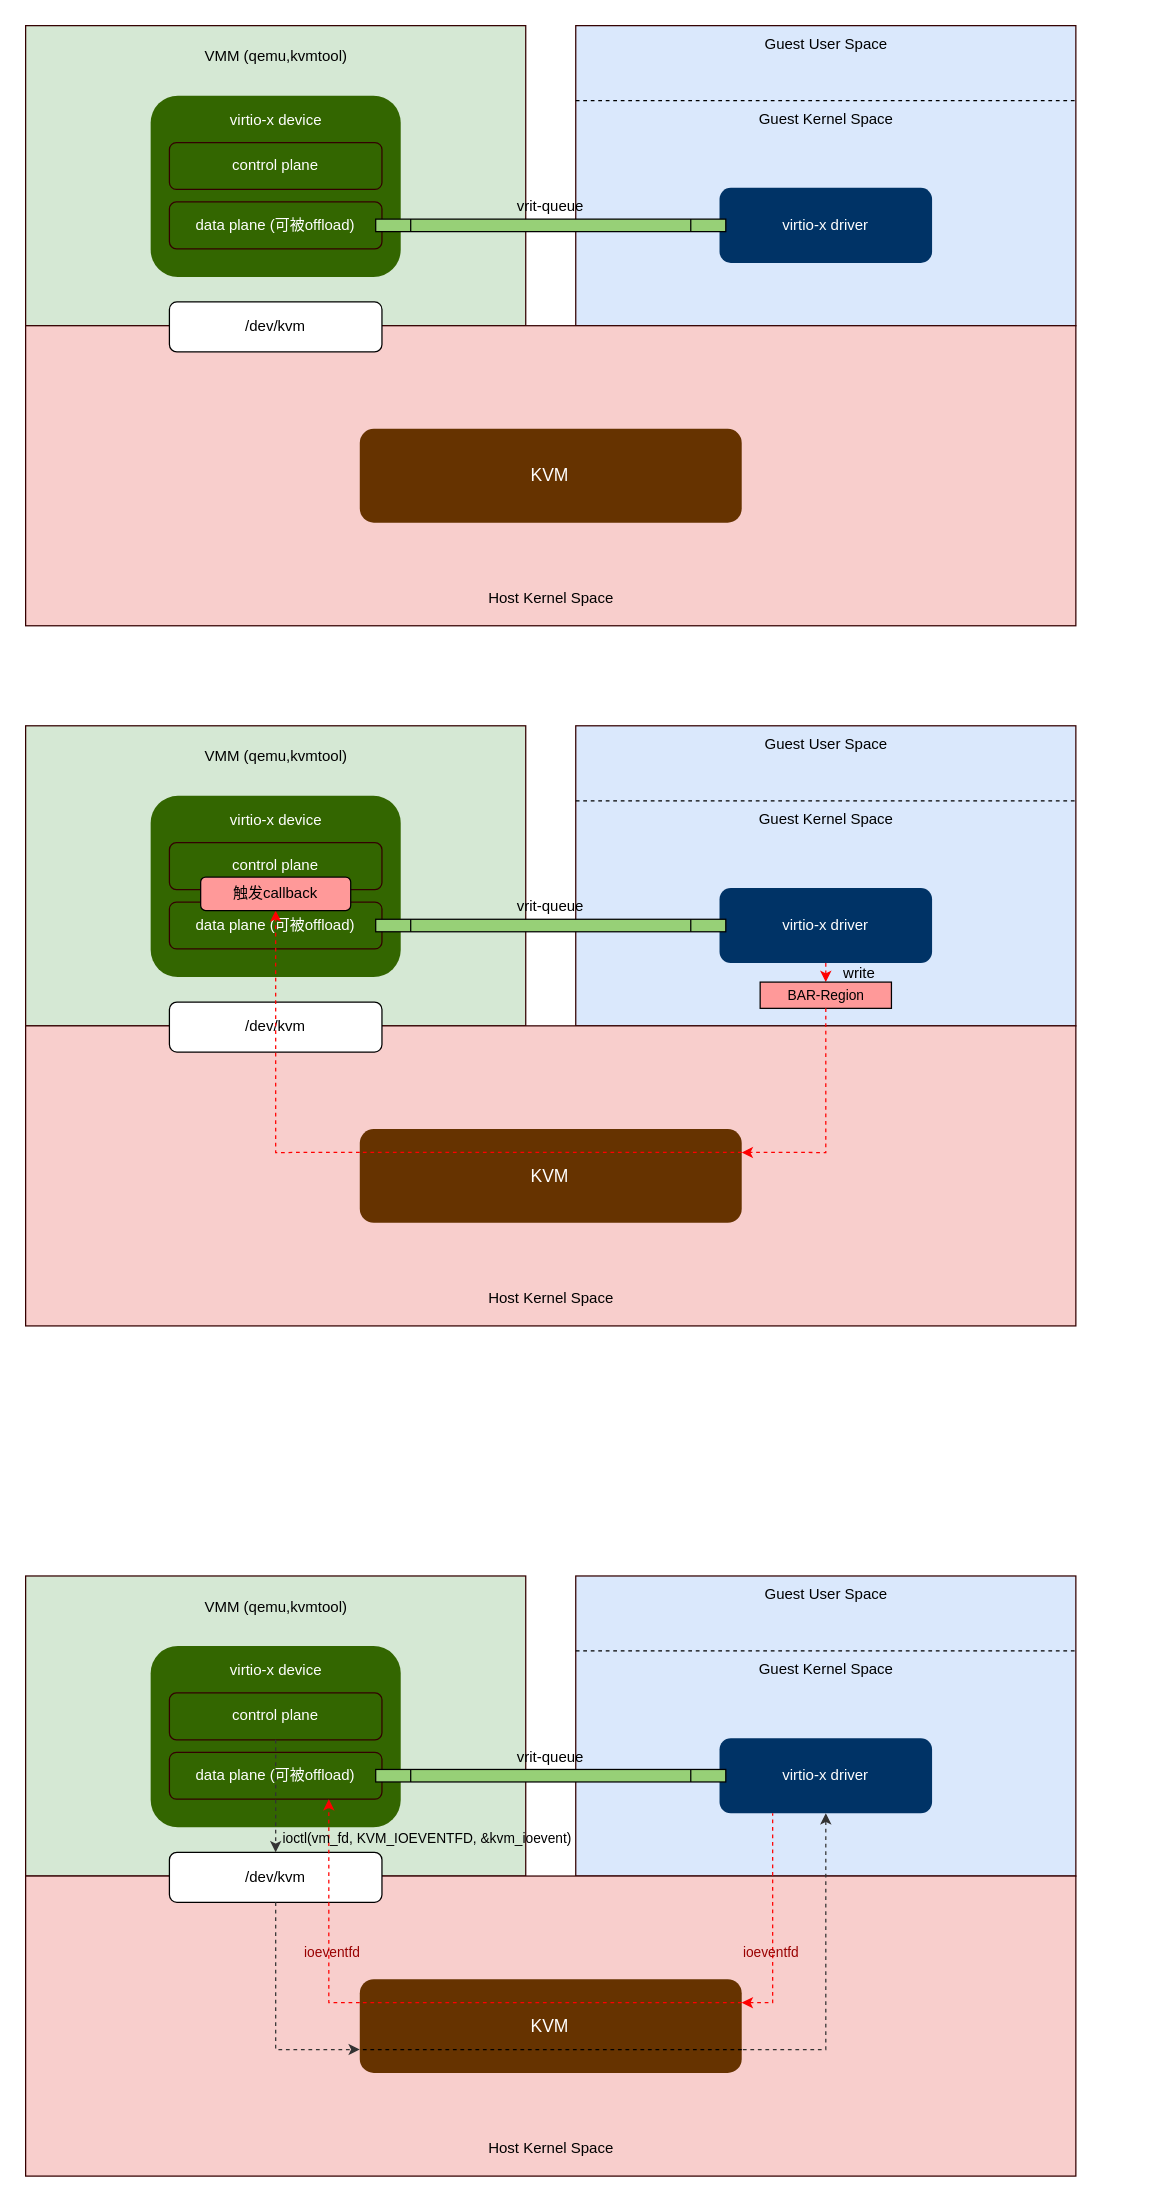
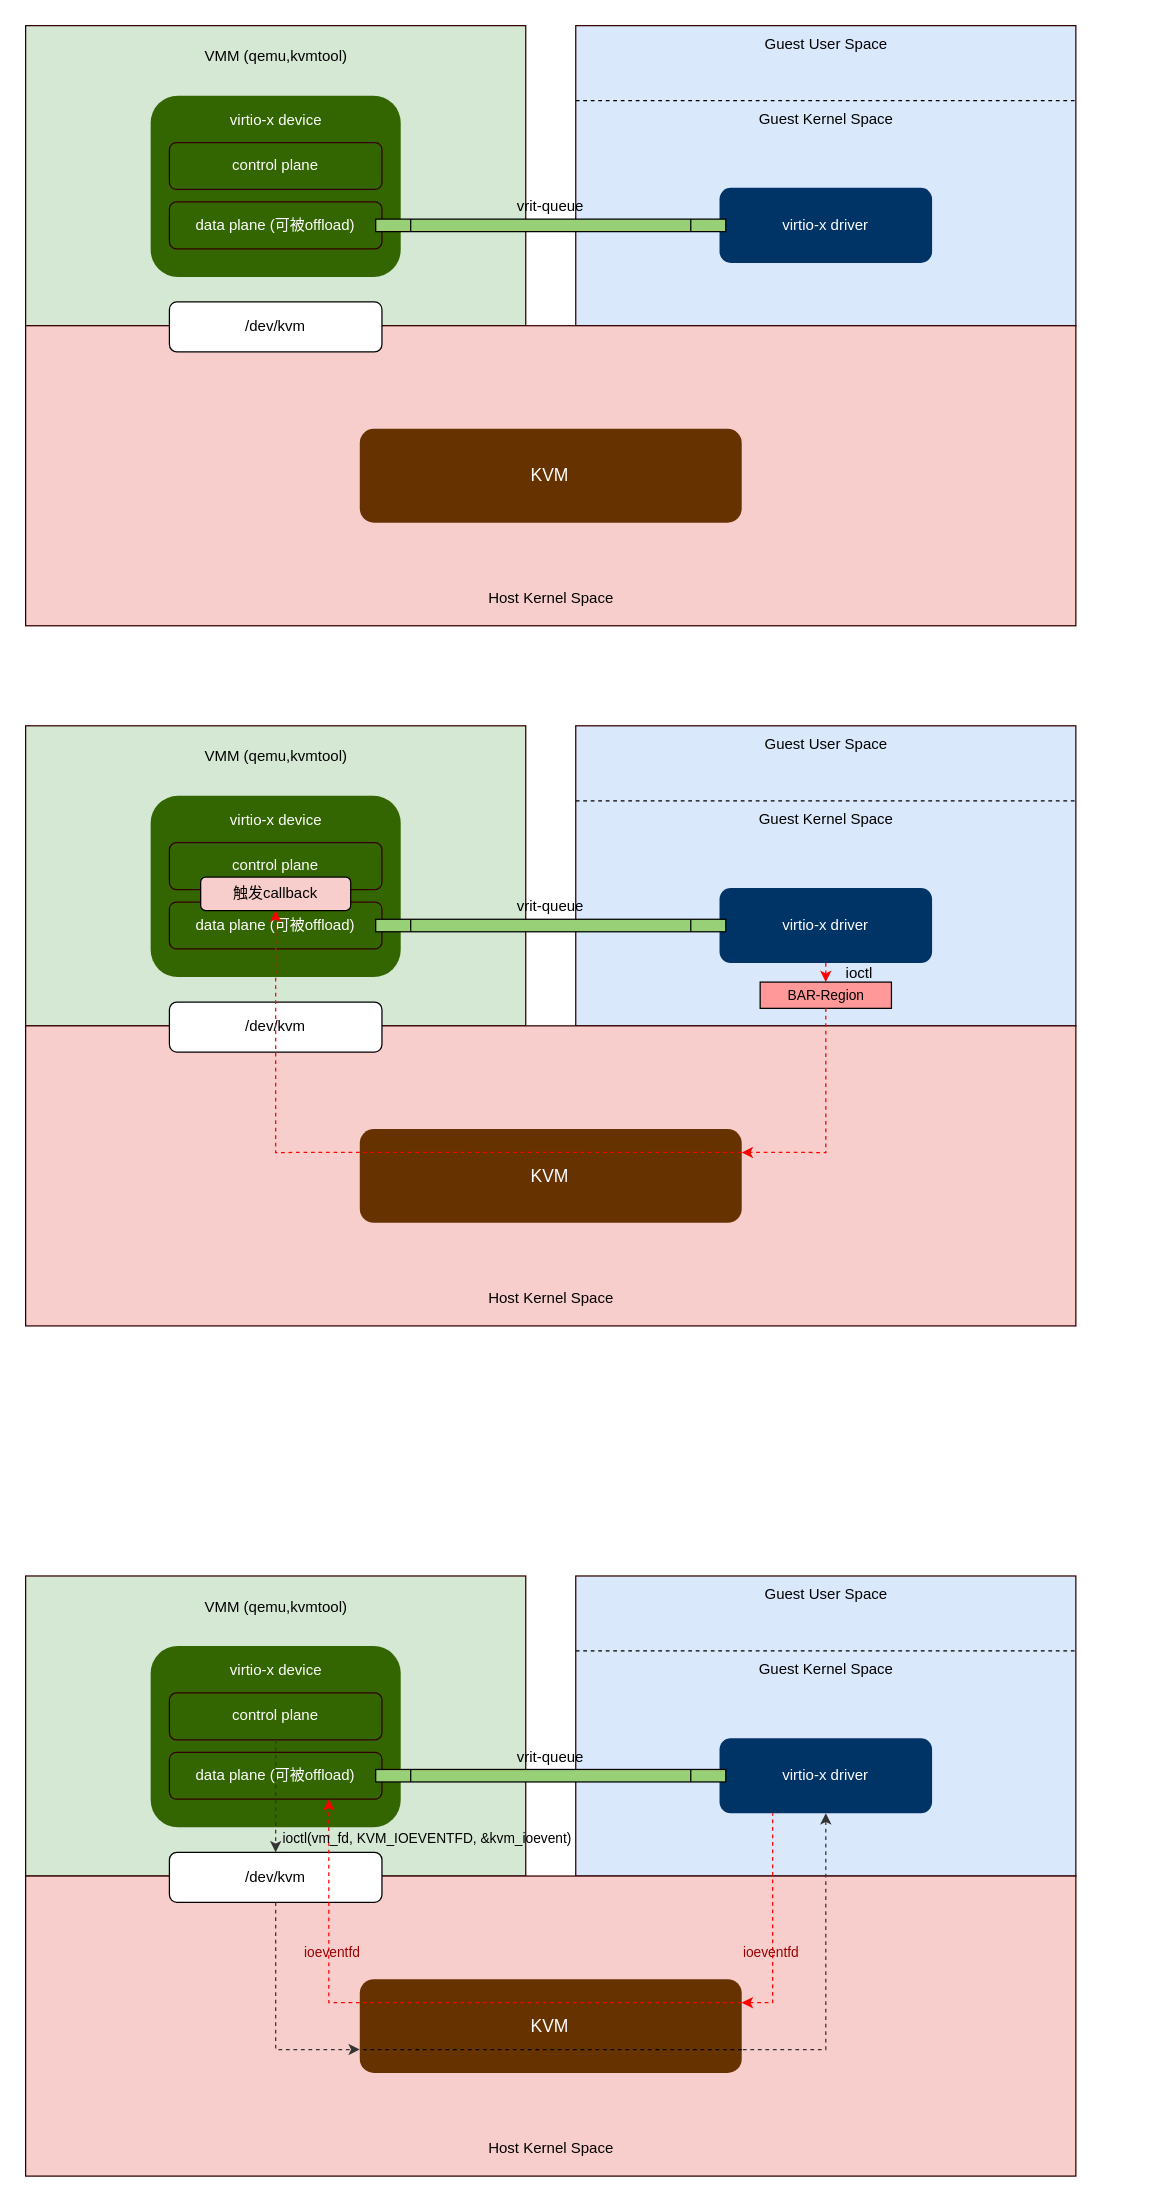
node "触发callback": fillcolor #ff9999 -> #f8cecc
node "write": label "write" -> "ioctl"
